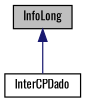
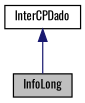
edge "InterCPDado" -> "InfoLong": reversed
